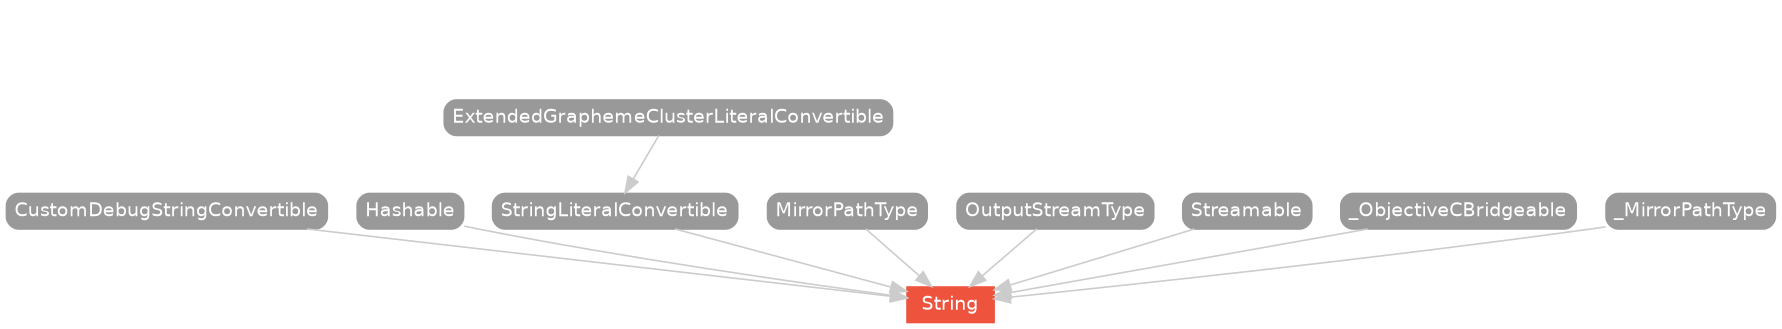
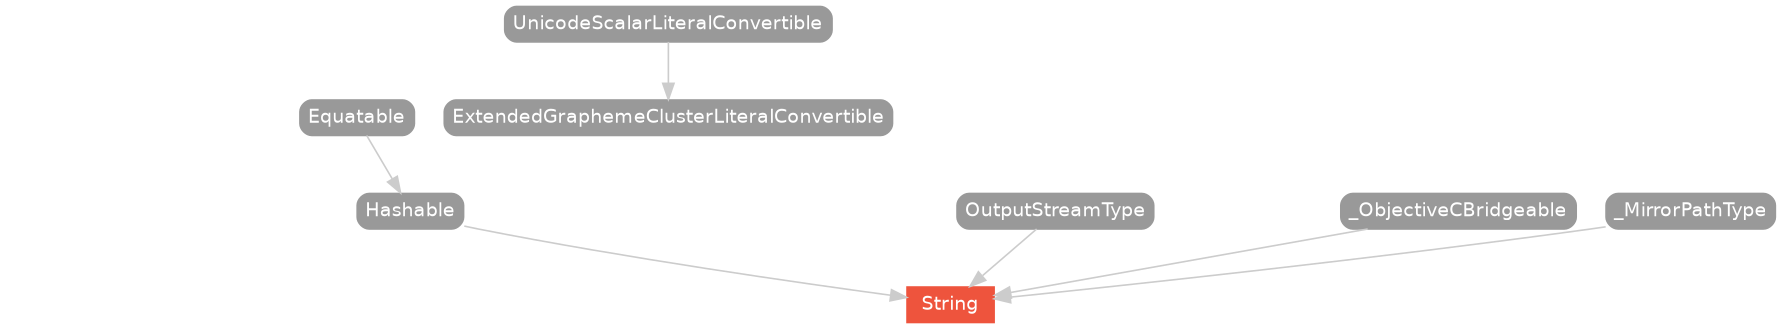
node "UnicodeScalarLiteralConvertible": added
node "Equatable": added
node "CustomDebugStringConvertible": removed
node "StringLiteralConvertible": removed
node "MirrorPathType": removed
node "Streamable": removed
